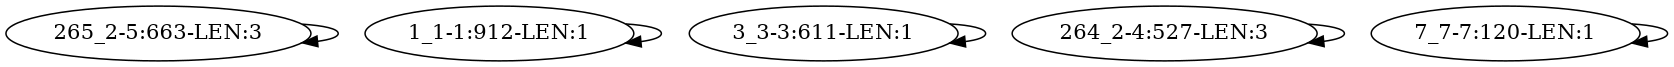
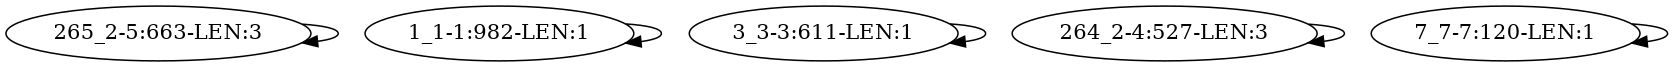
node "1_1-1:912-LEN:1": label "1_1-1:912-LEN:1" -> "1_1-1:982-LEN:1"
